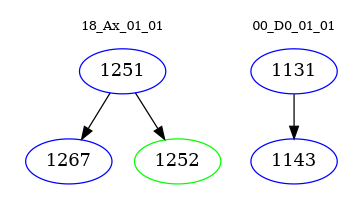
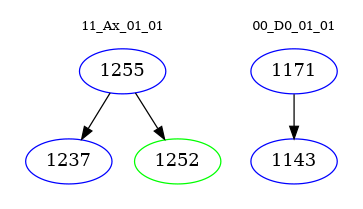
cluster "18_Ax_01_01": label "18_Ax_01_01" -> "11_Ax_01_01"
node "1251": label "1251" -> "1255"
node "1131": label "1131" -> "1171"
node "1267": label "1267" -> "1237"
